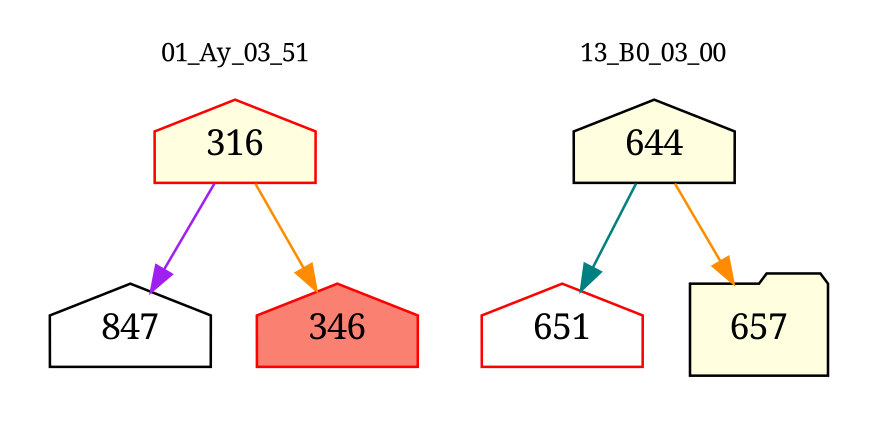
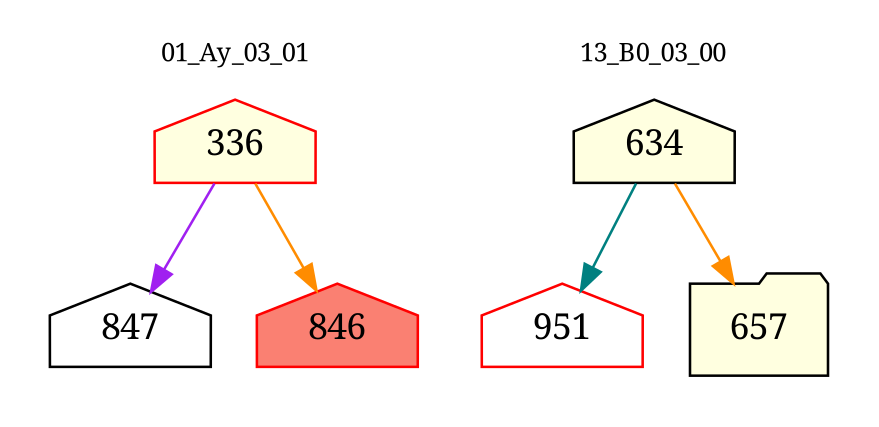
cluster "01_Ay_03_51": label "01_Ay_03_51" -> "01_Ay_03_01"
node "316": label "316" -> "336"
node "644": label "644" -> "634"
node "346": label "346" -> "846"
node "651": label "651" -> "951"
